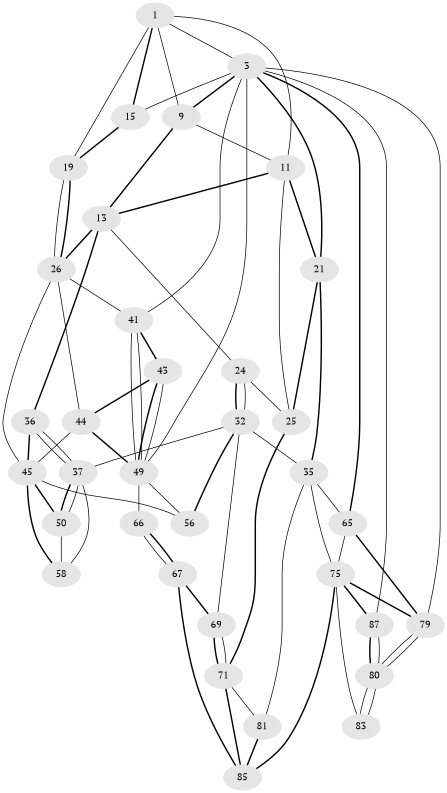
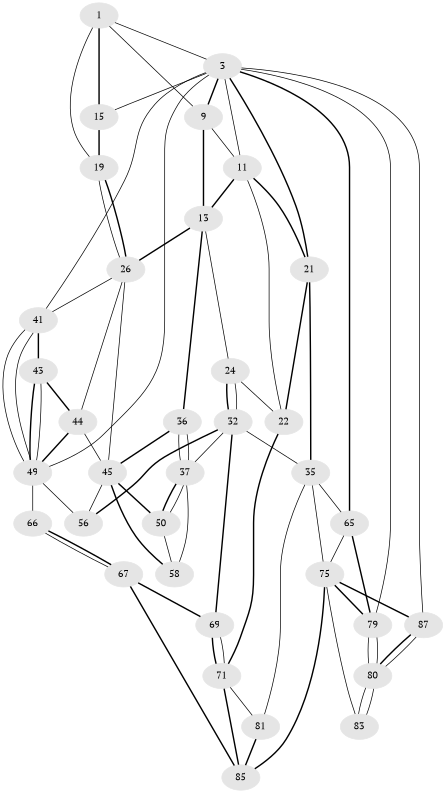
edge "1" -- "11": now "3" -- "11"
node "25": label "25" -> "22"
edge "32" -- "69": style solid -> bold
